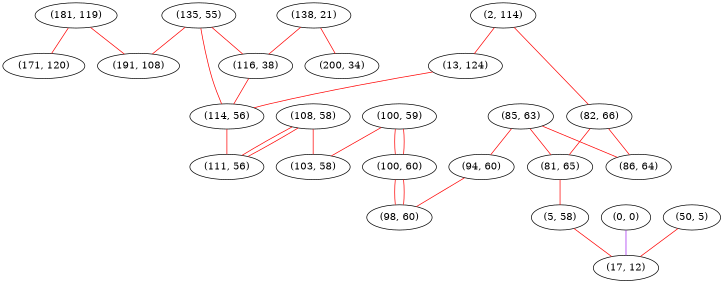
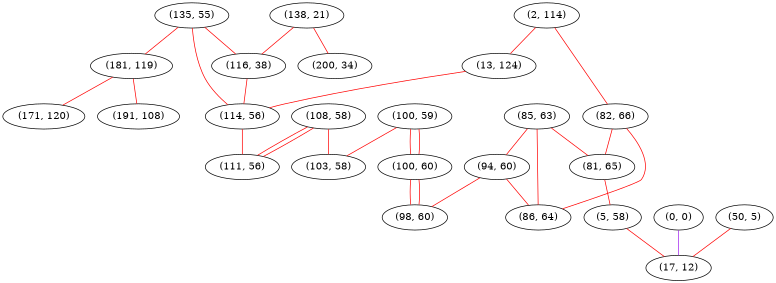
edge "(135, 55)" -- "(191, 108)": now "(135, 55)" -- "(181, 119)"
edge "(94, 60)" -- "(86, 64)": added
